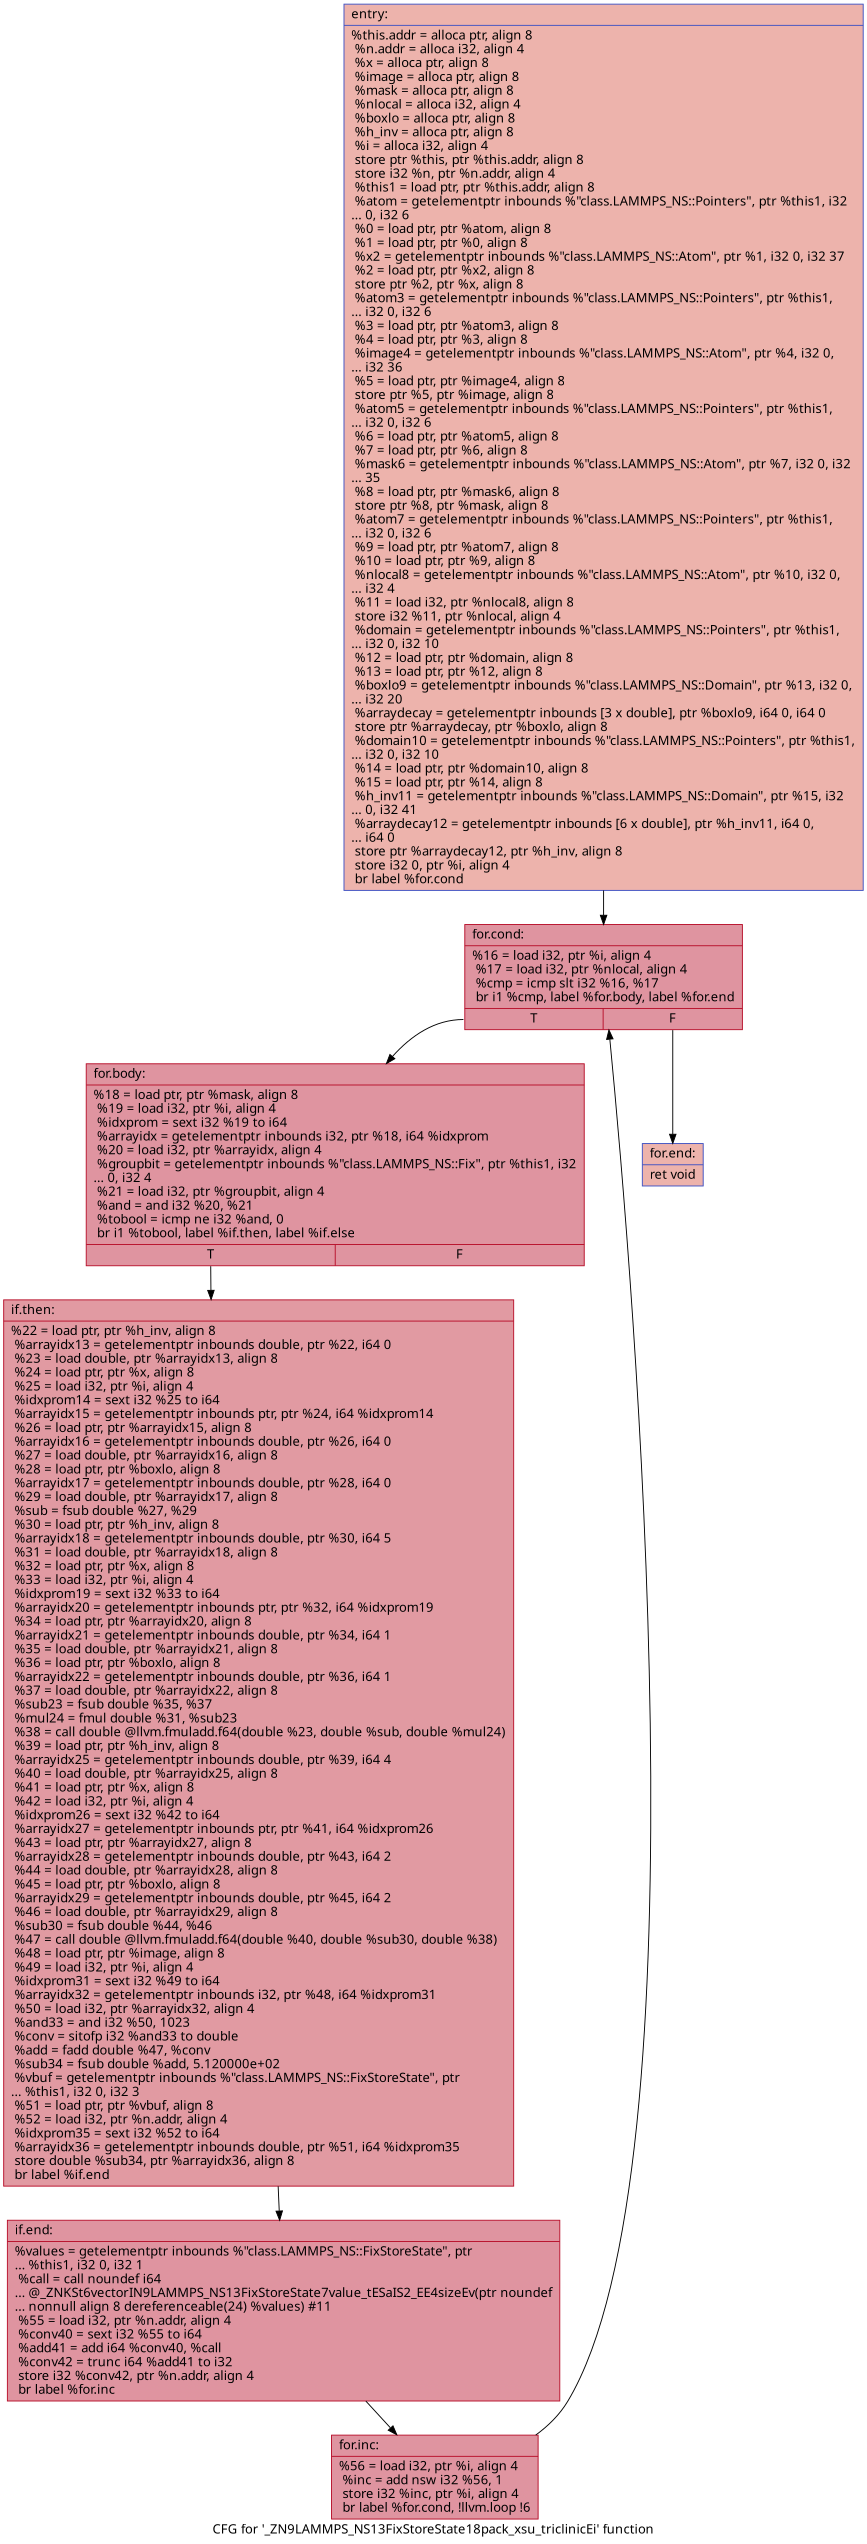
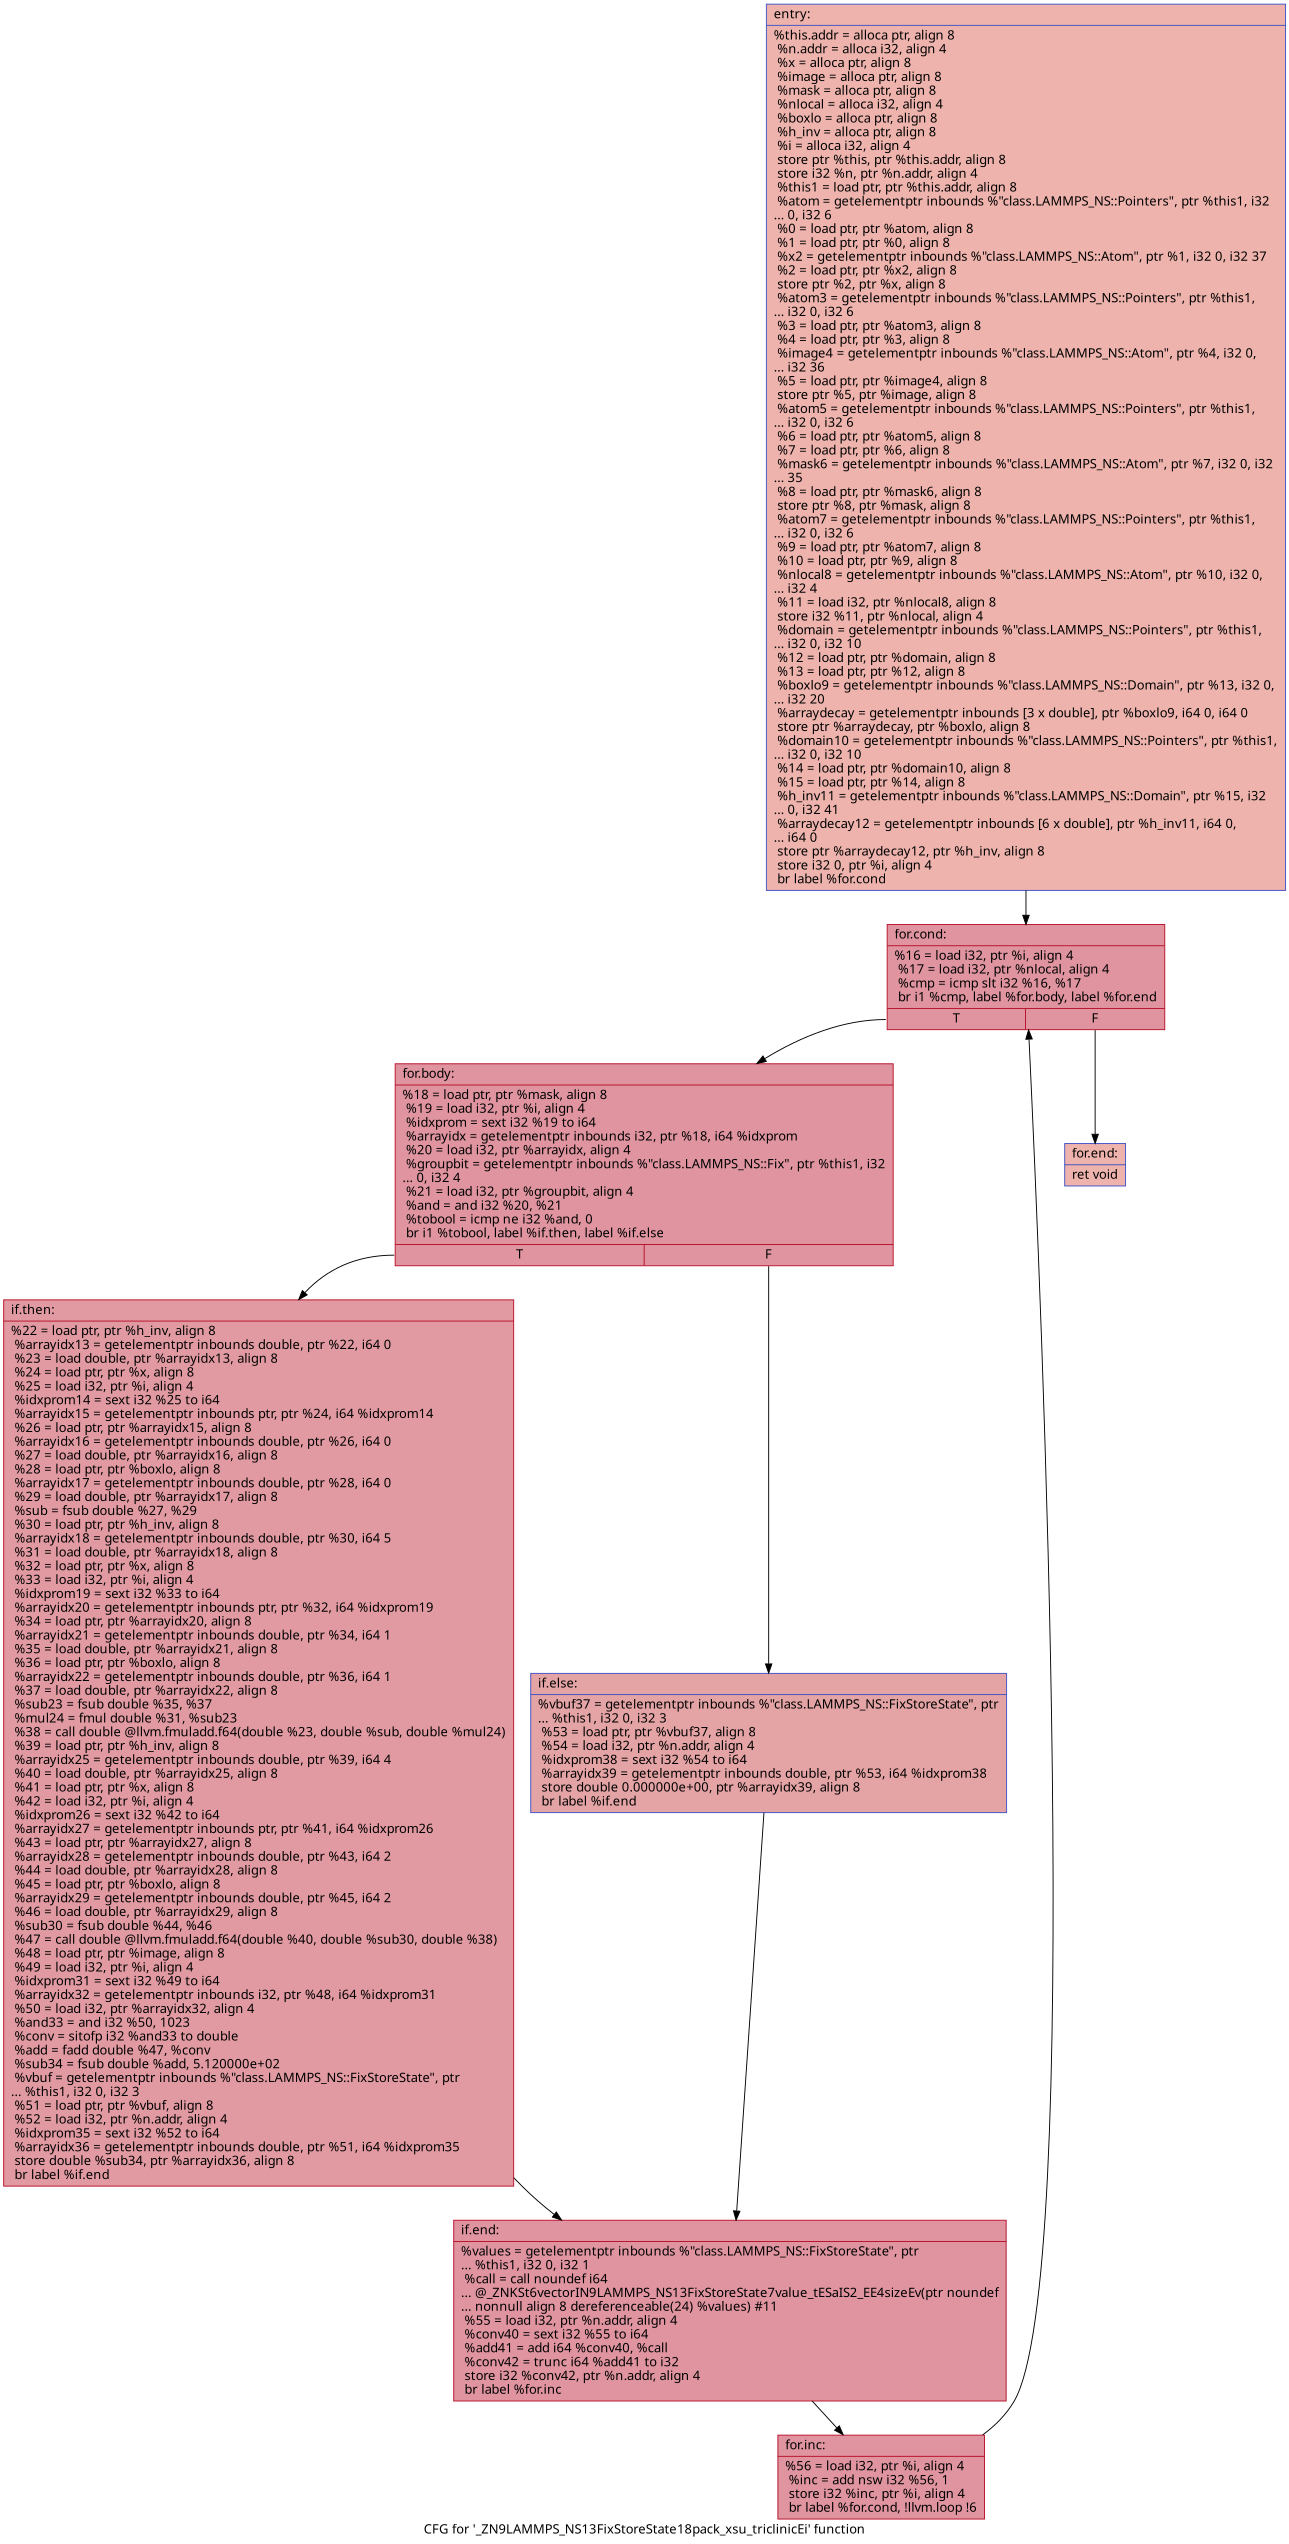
node "if.else:": added
